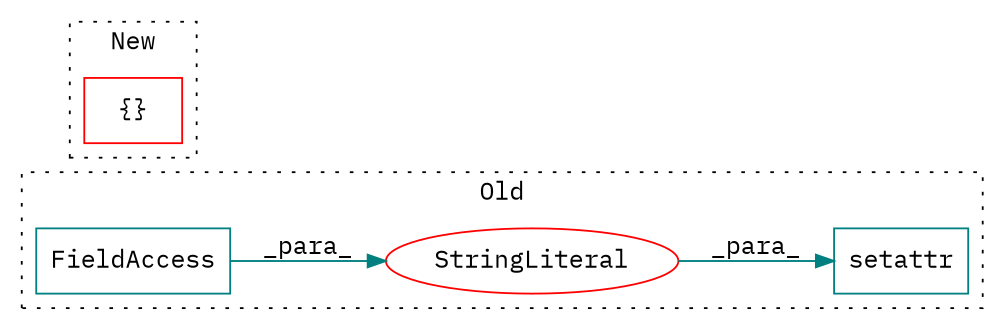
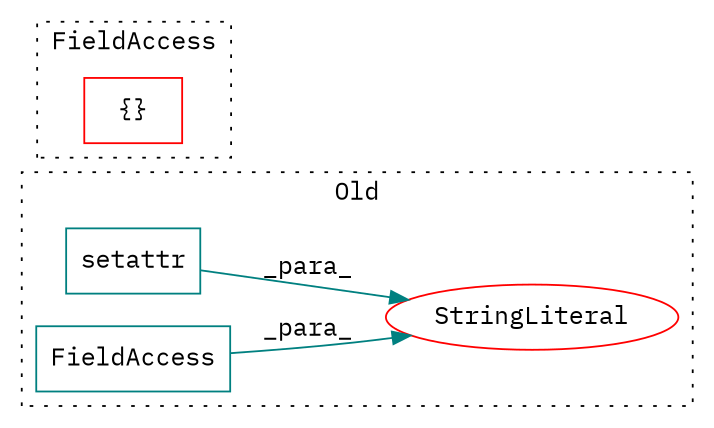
cluster "New": label "New" -> "FieldAccess"
edge "StringLiteral" -> "setattr": reversed
